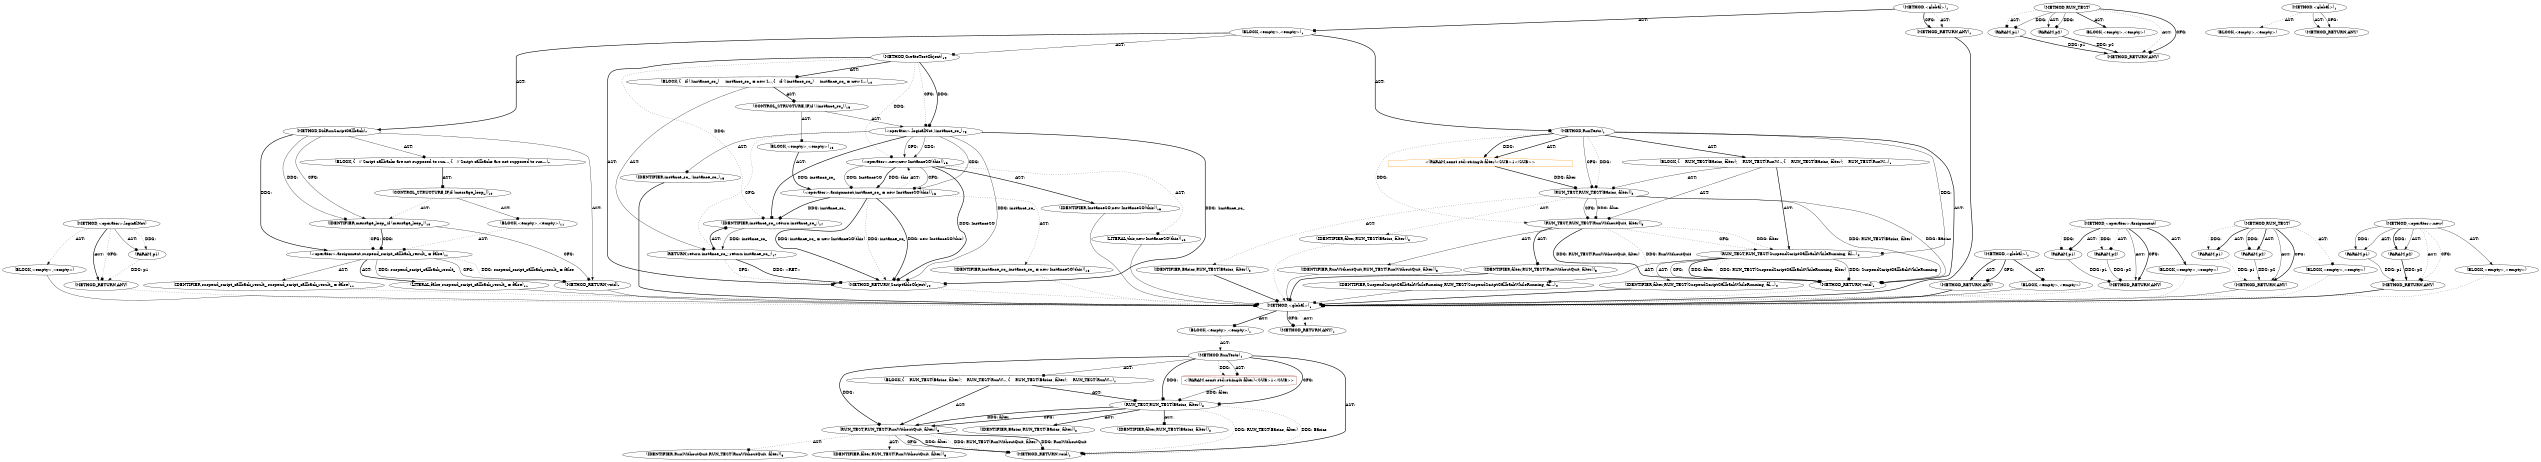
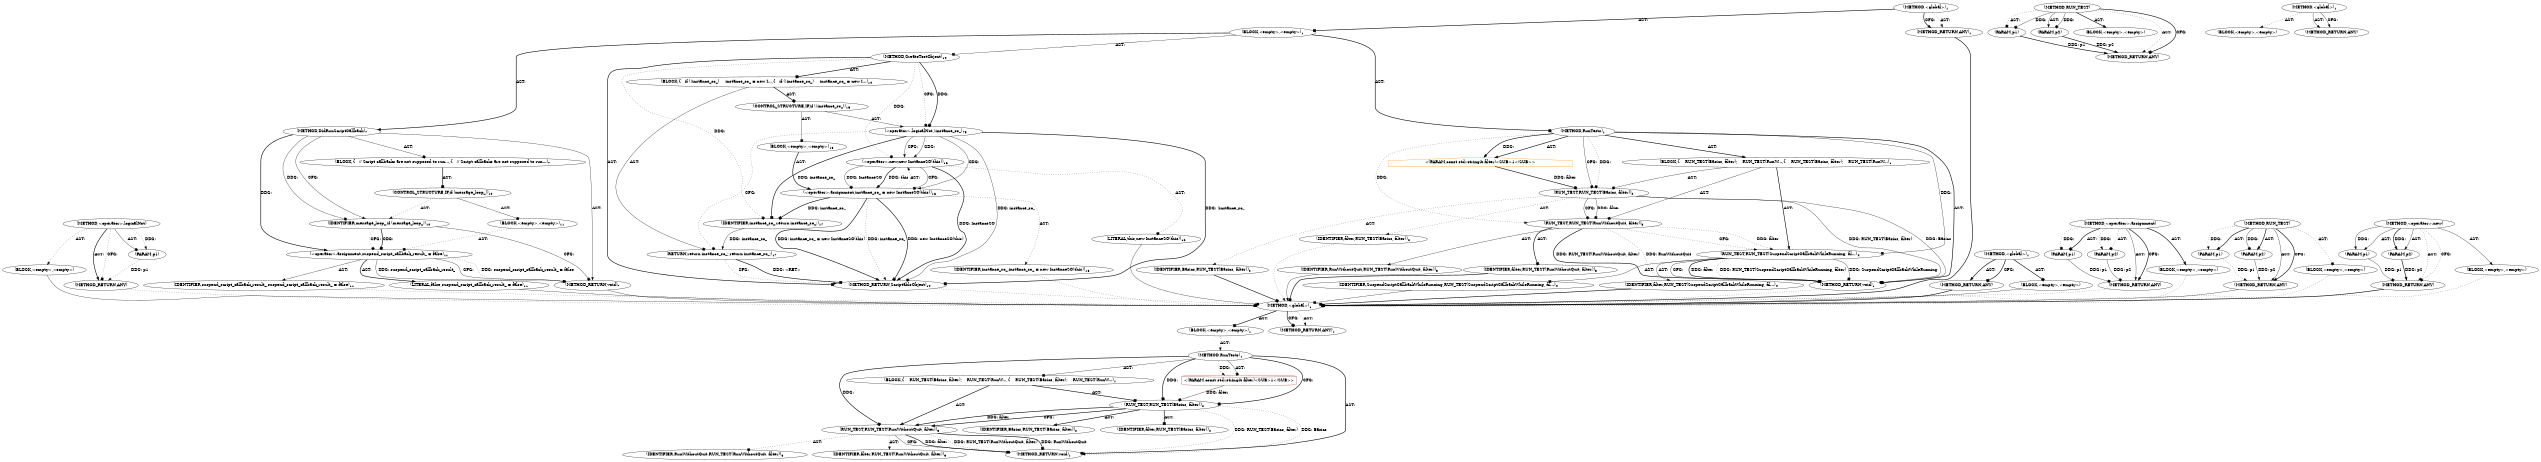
node "(IDENTIFIER,instance_so_,!instance_so_)": removed
node "(IDENTIFIER,InstanceSO,new InstanceSO(this))": removed
edge "(<operator>.new,new InstanceSO(this))" -> "(METHOD_RETURN,ScriptableObject)": arrowhead box -> normal
edge "(RETURN,return instance_so_;,return instance_so_;)" -> "(IDENTIFIER,instance_so_,return instance_so_;)": removed, label "AST:"
